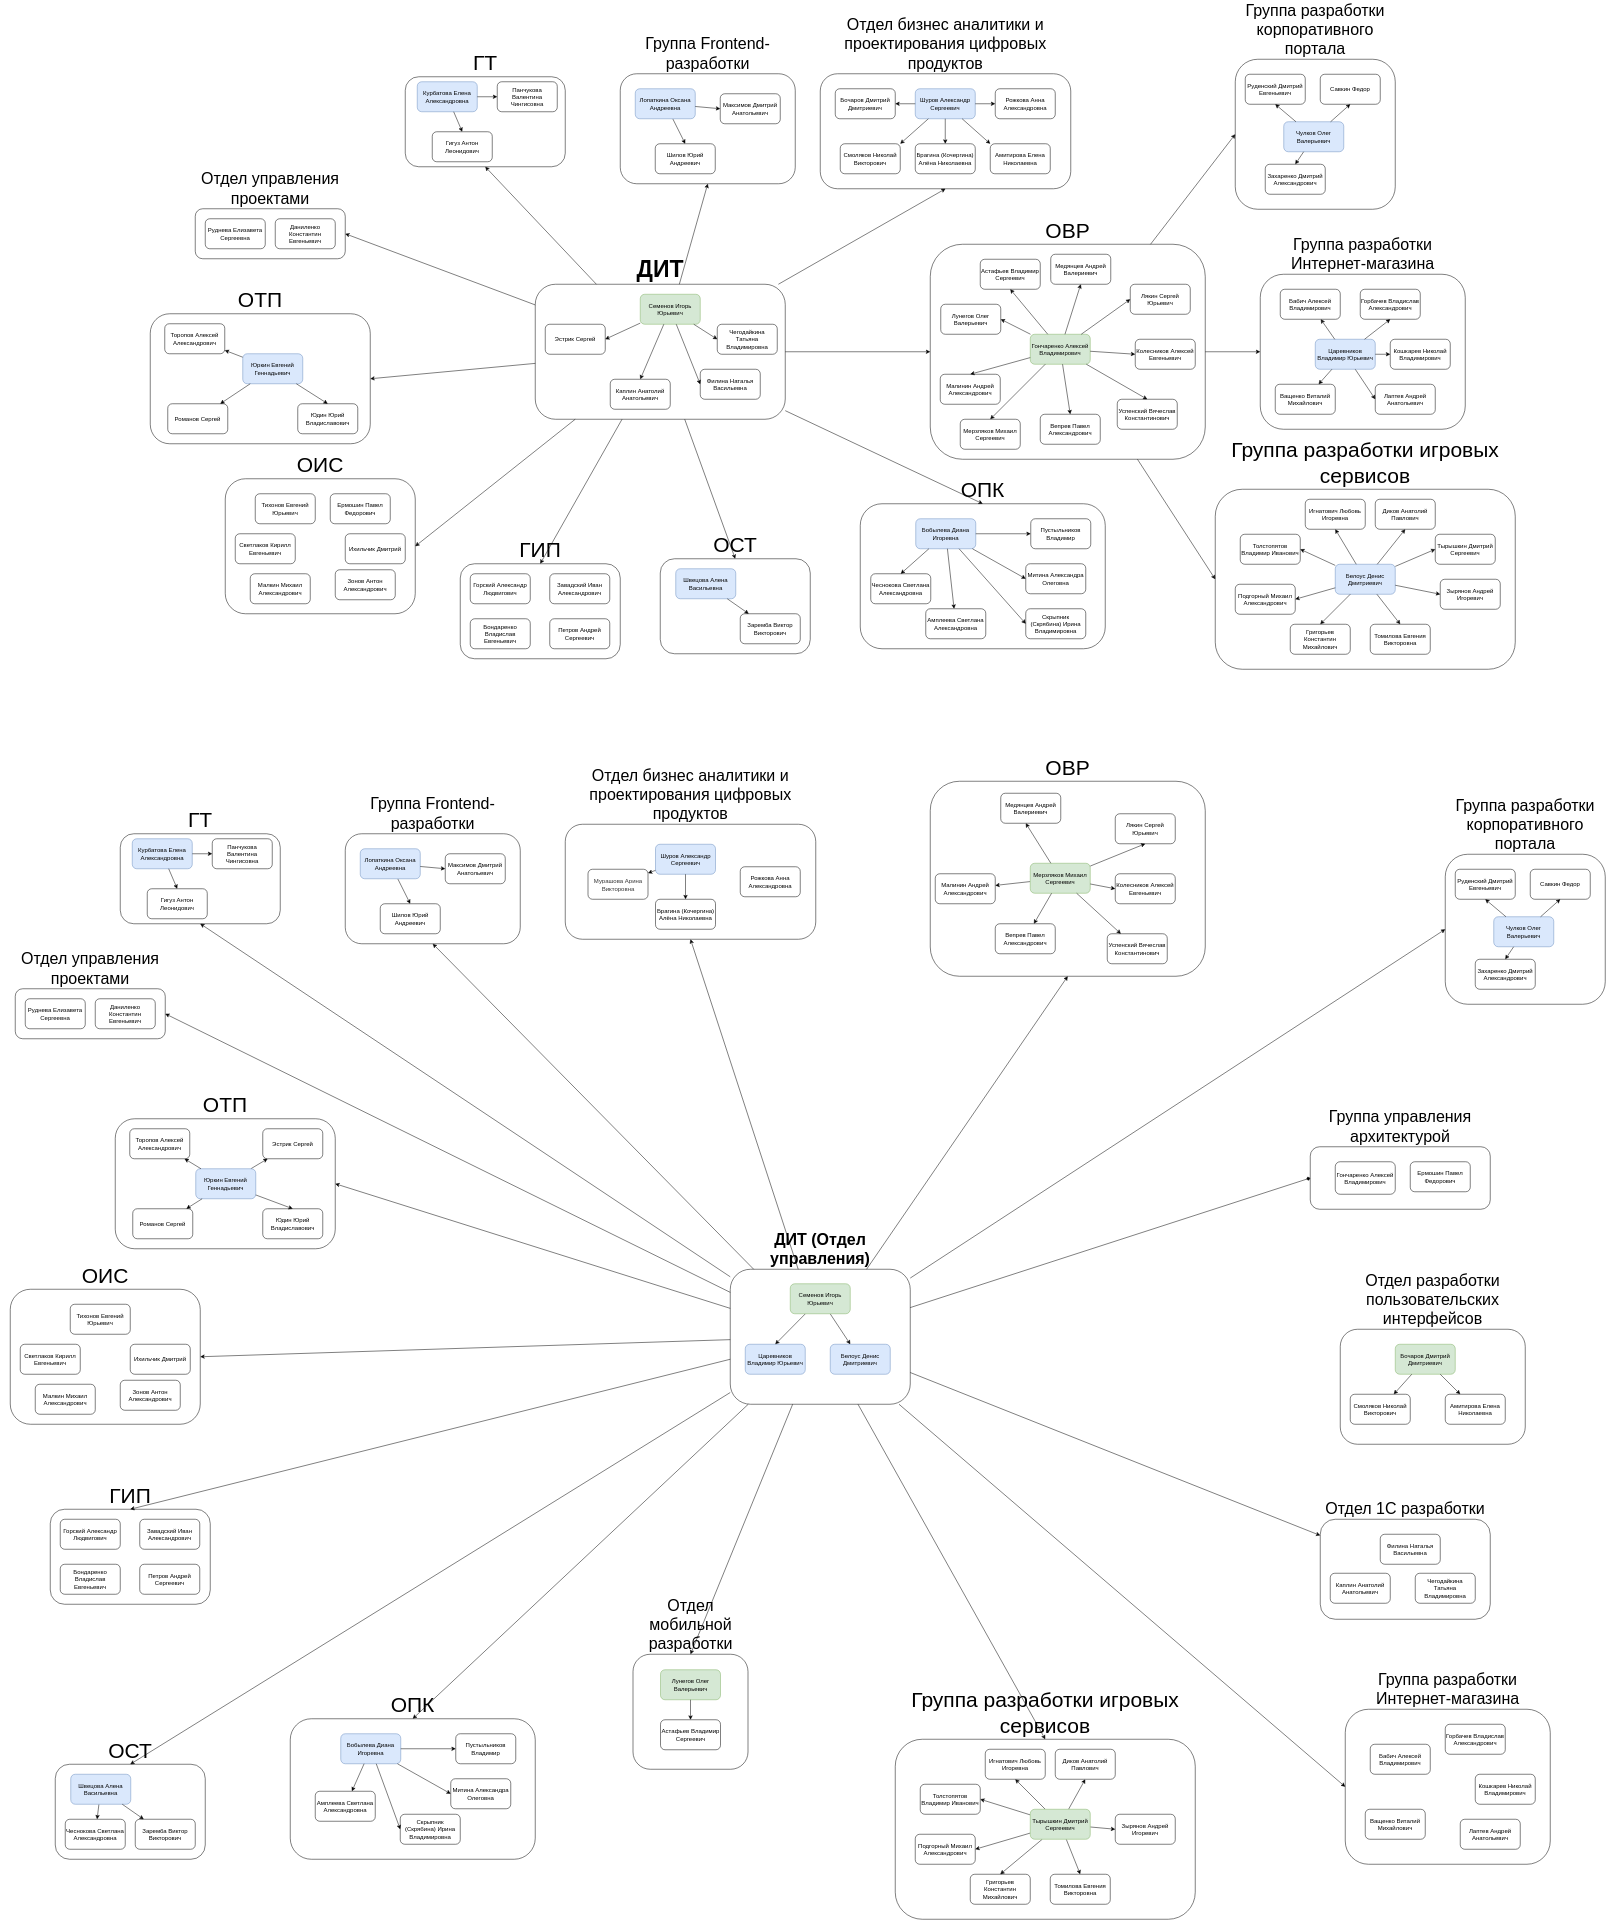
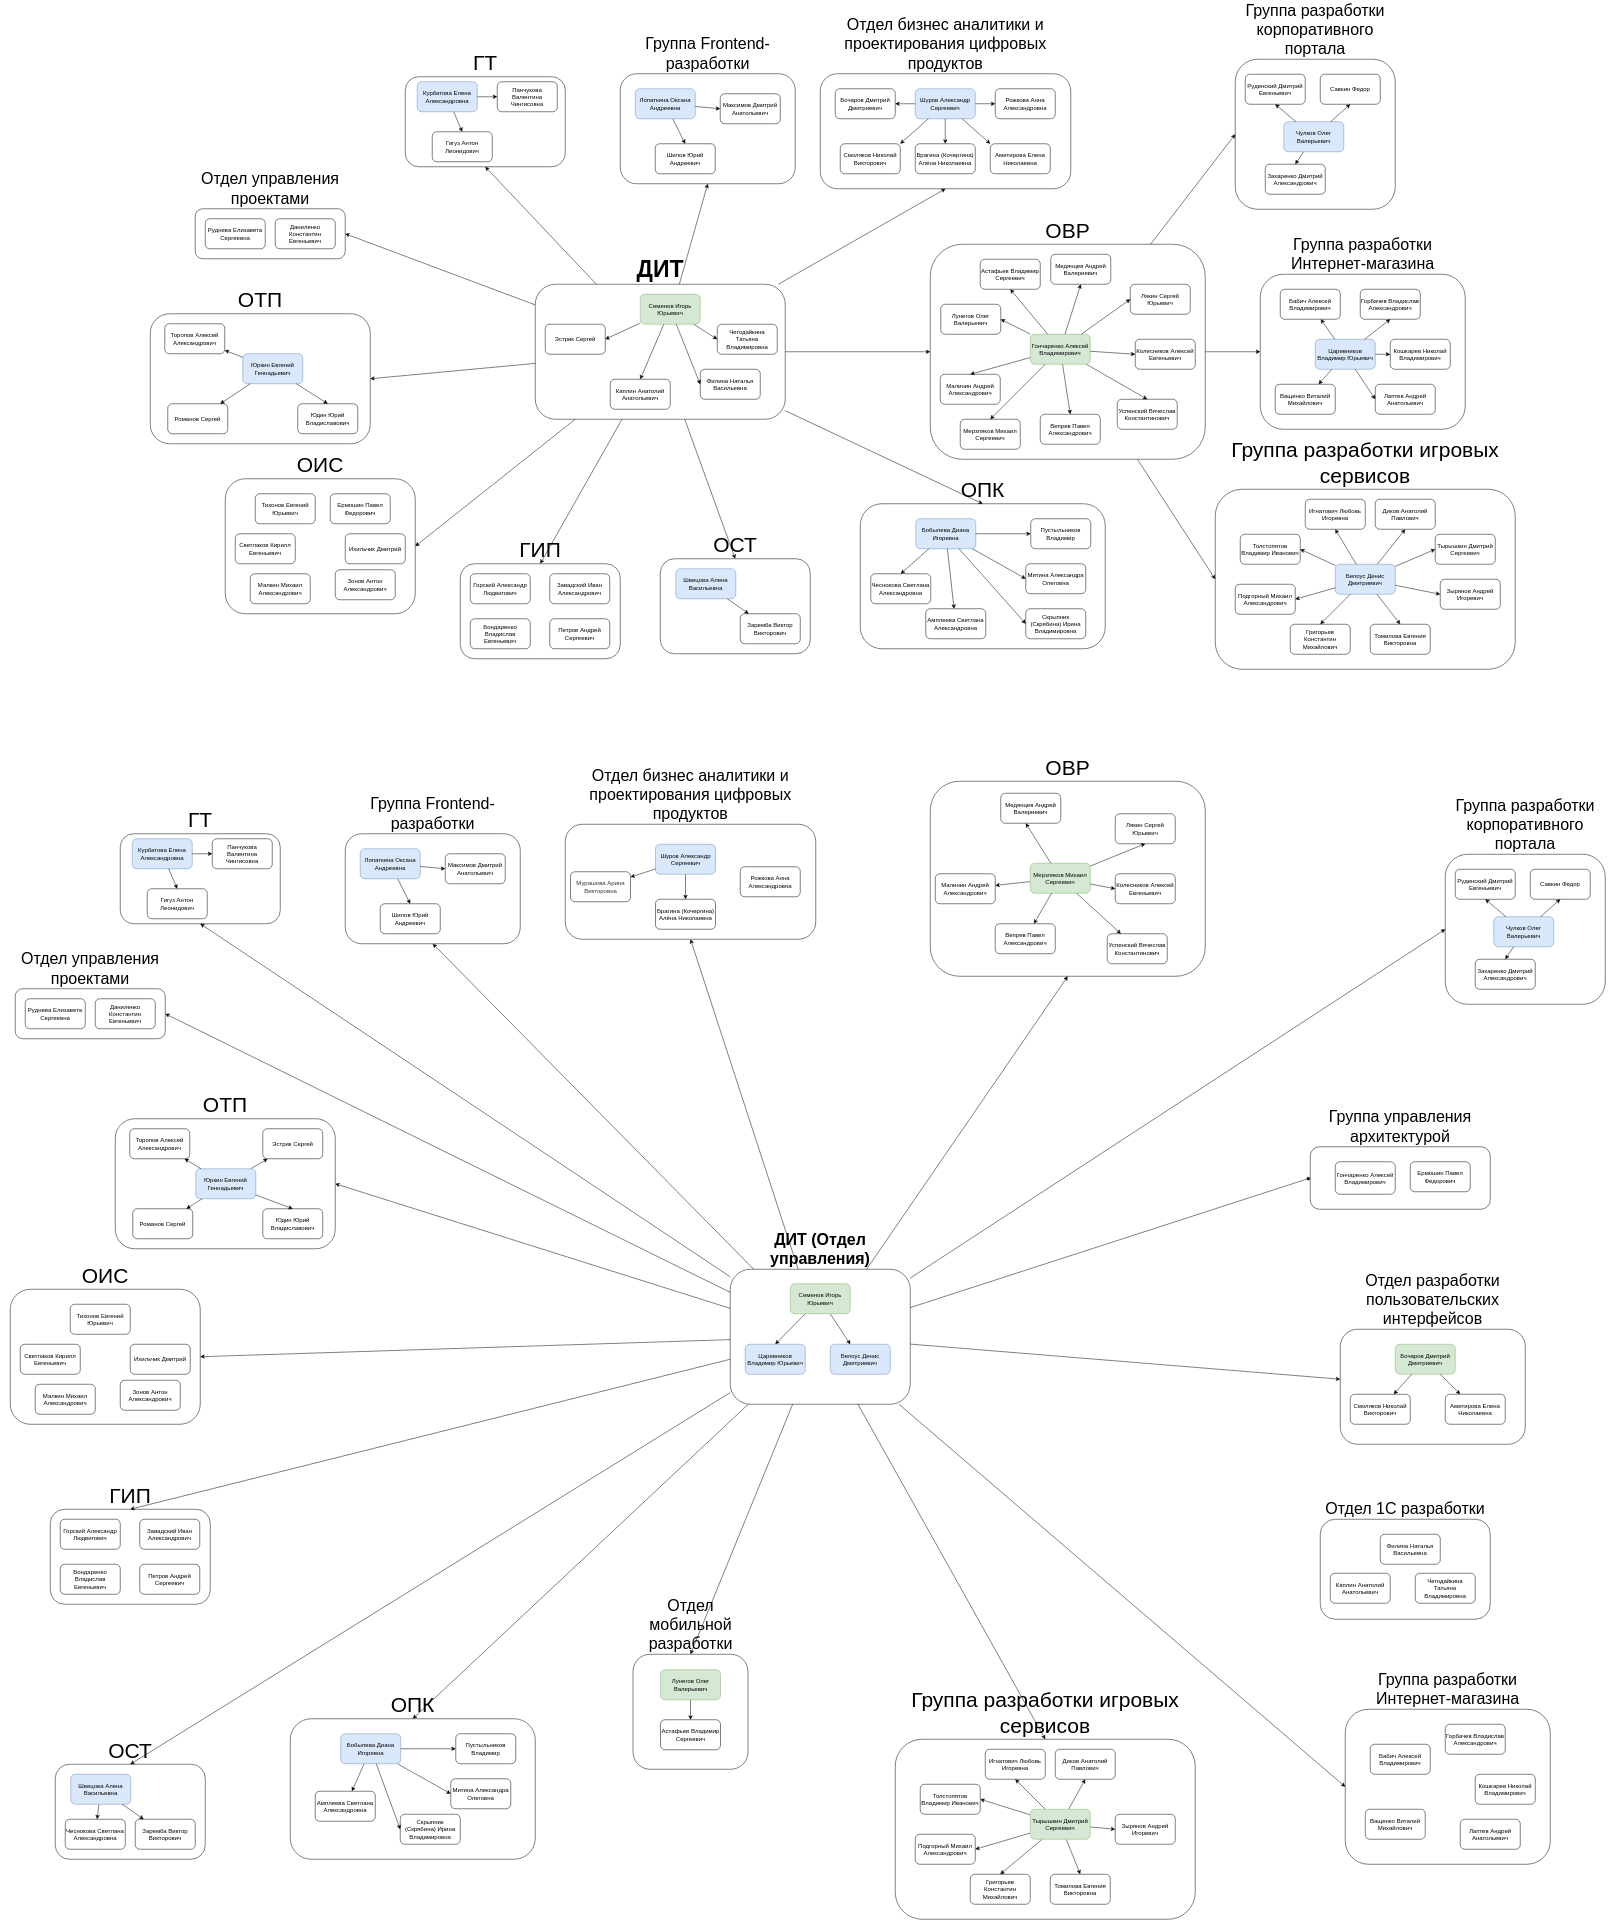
node "Мурашова Арина Викторовна": moved (618, 884) -> (601, 887)
edge "ДИТ (Отдел управления)" -> "Отдел 1С разработки": now "ДИТ (Отдел управления)" -> "Отдел разработки пользовательских интерфейсов"
